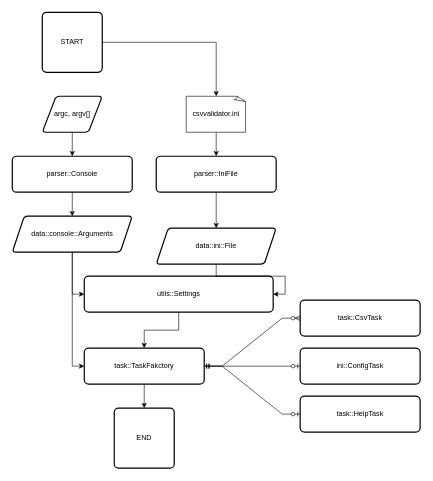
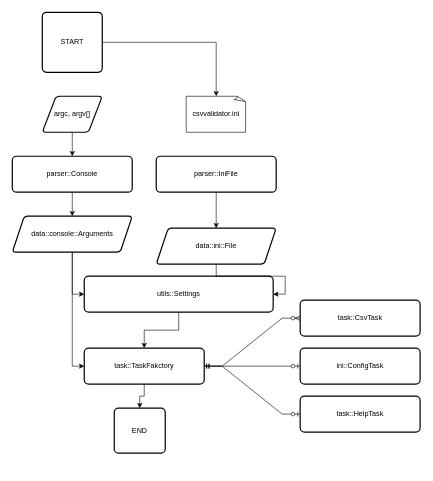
edge "csvvalidator.ini" -> "parser::IniFile": removed
node "END": size 60x60 -> 51x45
